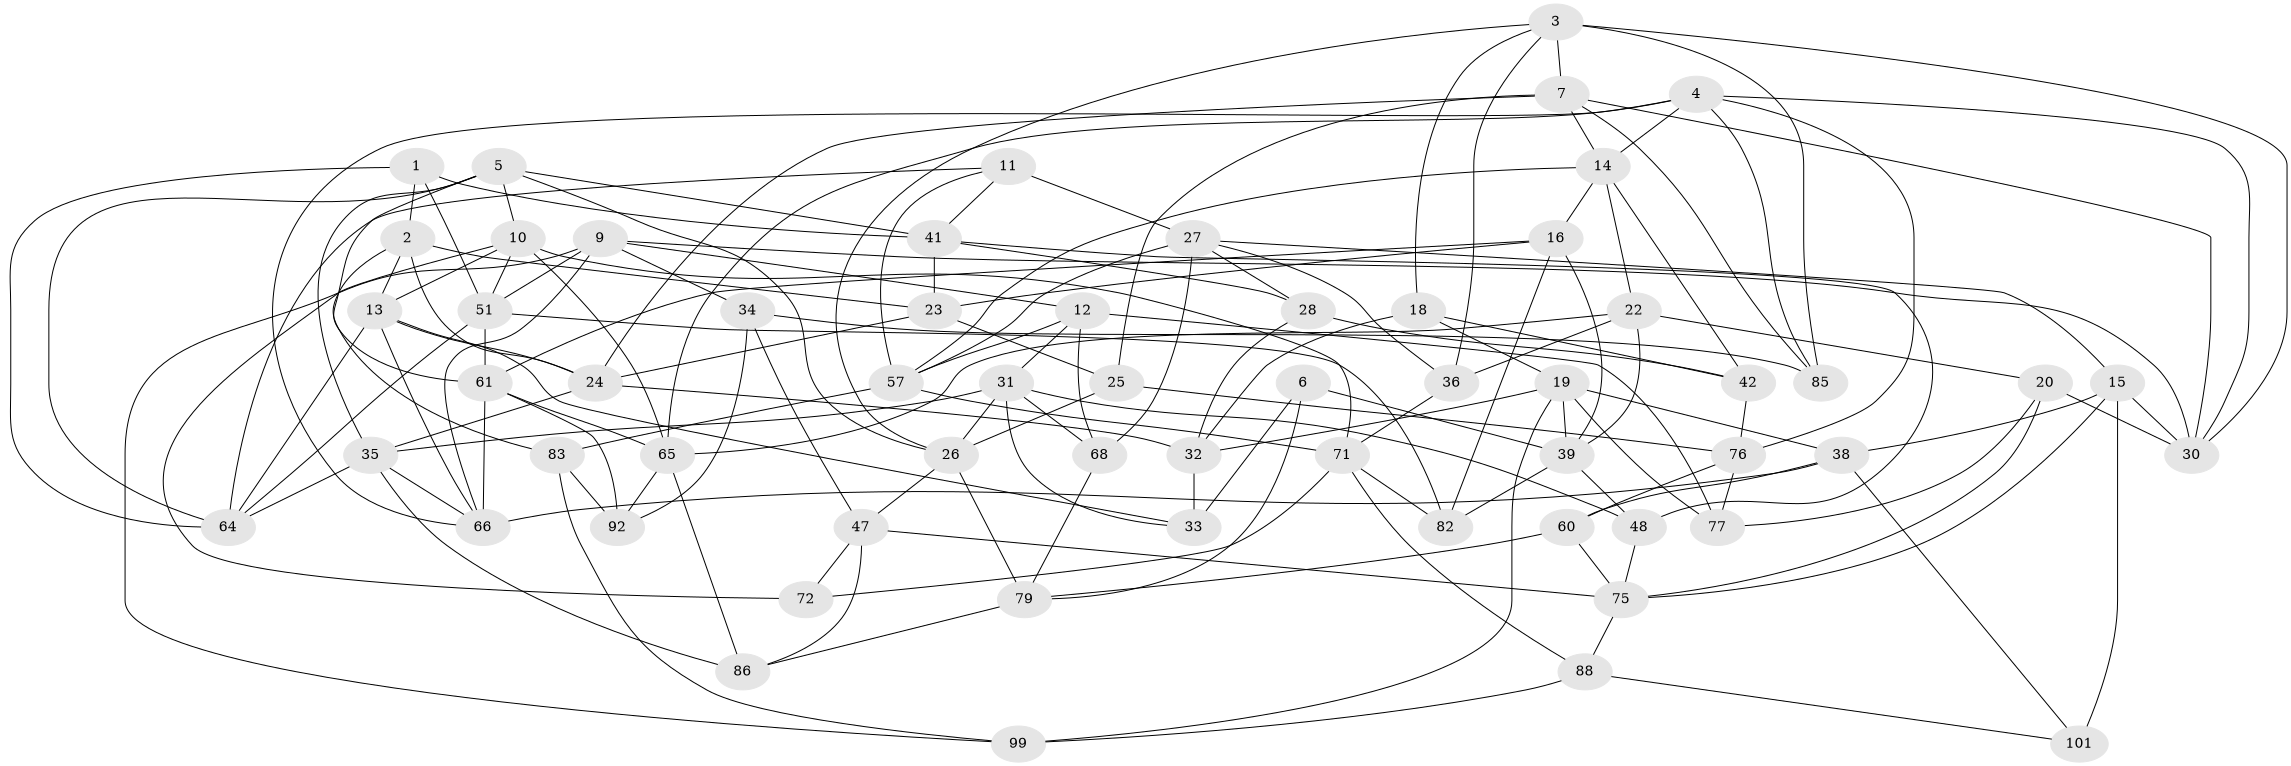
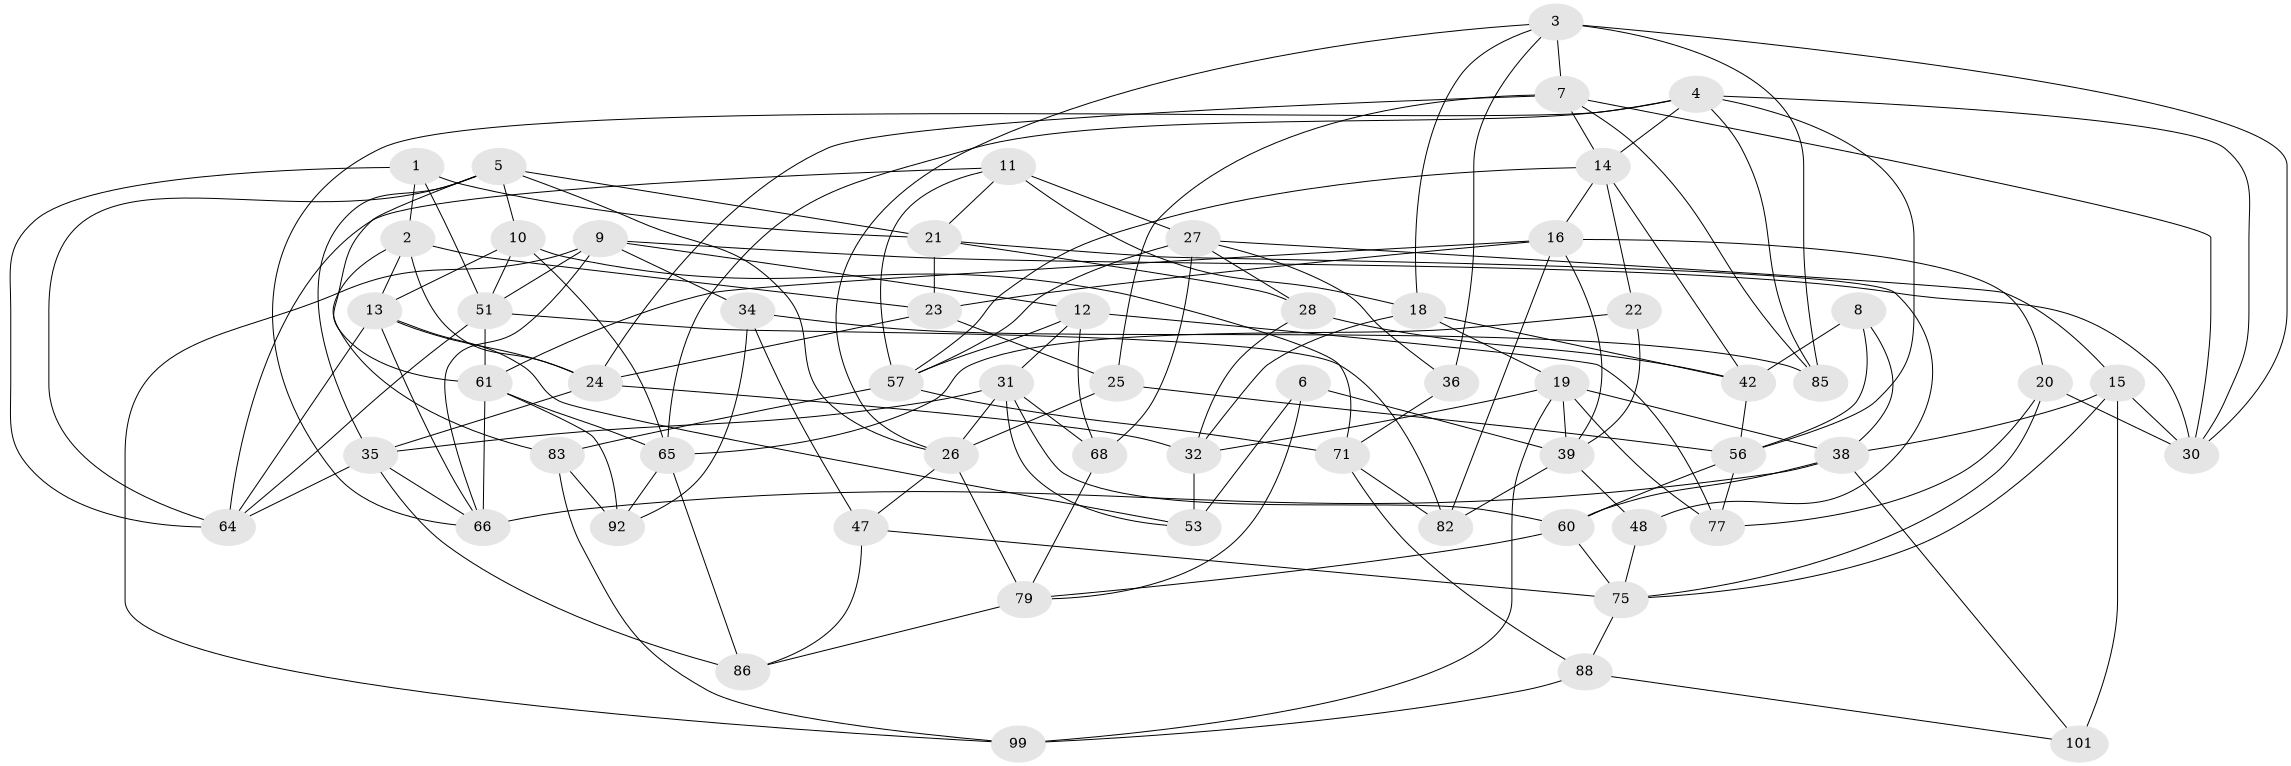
node "41": label "41" -> "21"
edge "11" -- "18": added
node "8": added
edge "22" -- "36": removed
edge "22" -- "20": now "16" -- "20"
edge "31" -- "48": now "31" -- "60"
node "76": label "76" -> "56"
node "33": label "33" -> "53"
node "72": removed
